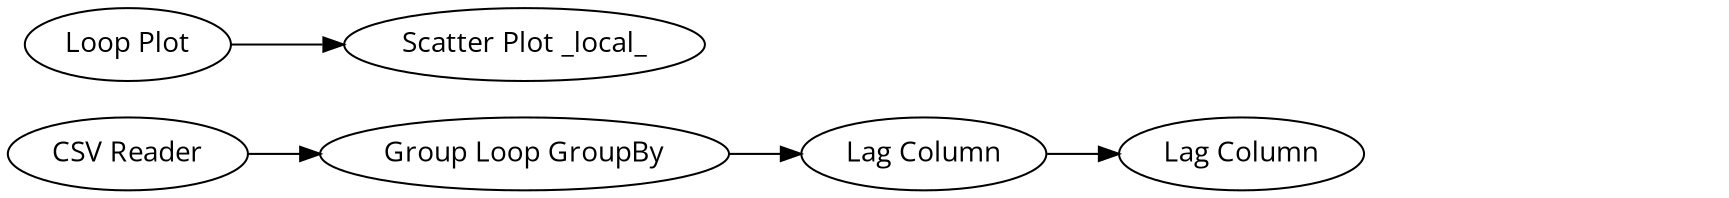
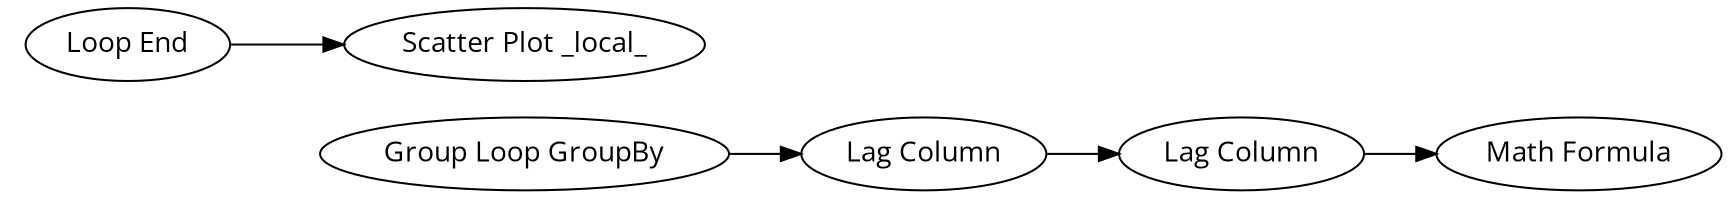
node "Loop Plot": label "Loop Plot" -> "Loop End"
node "CSV Reader": removed
node "Math Formula": added
